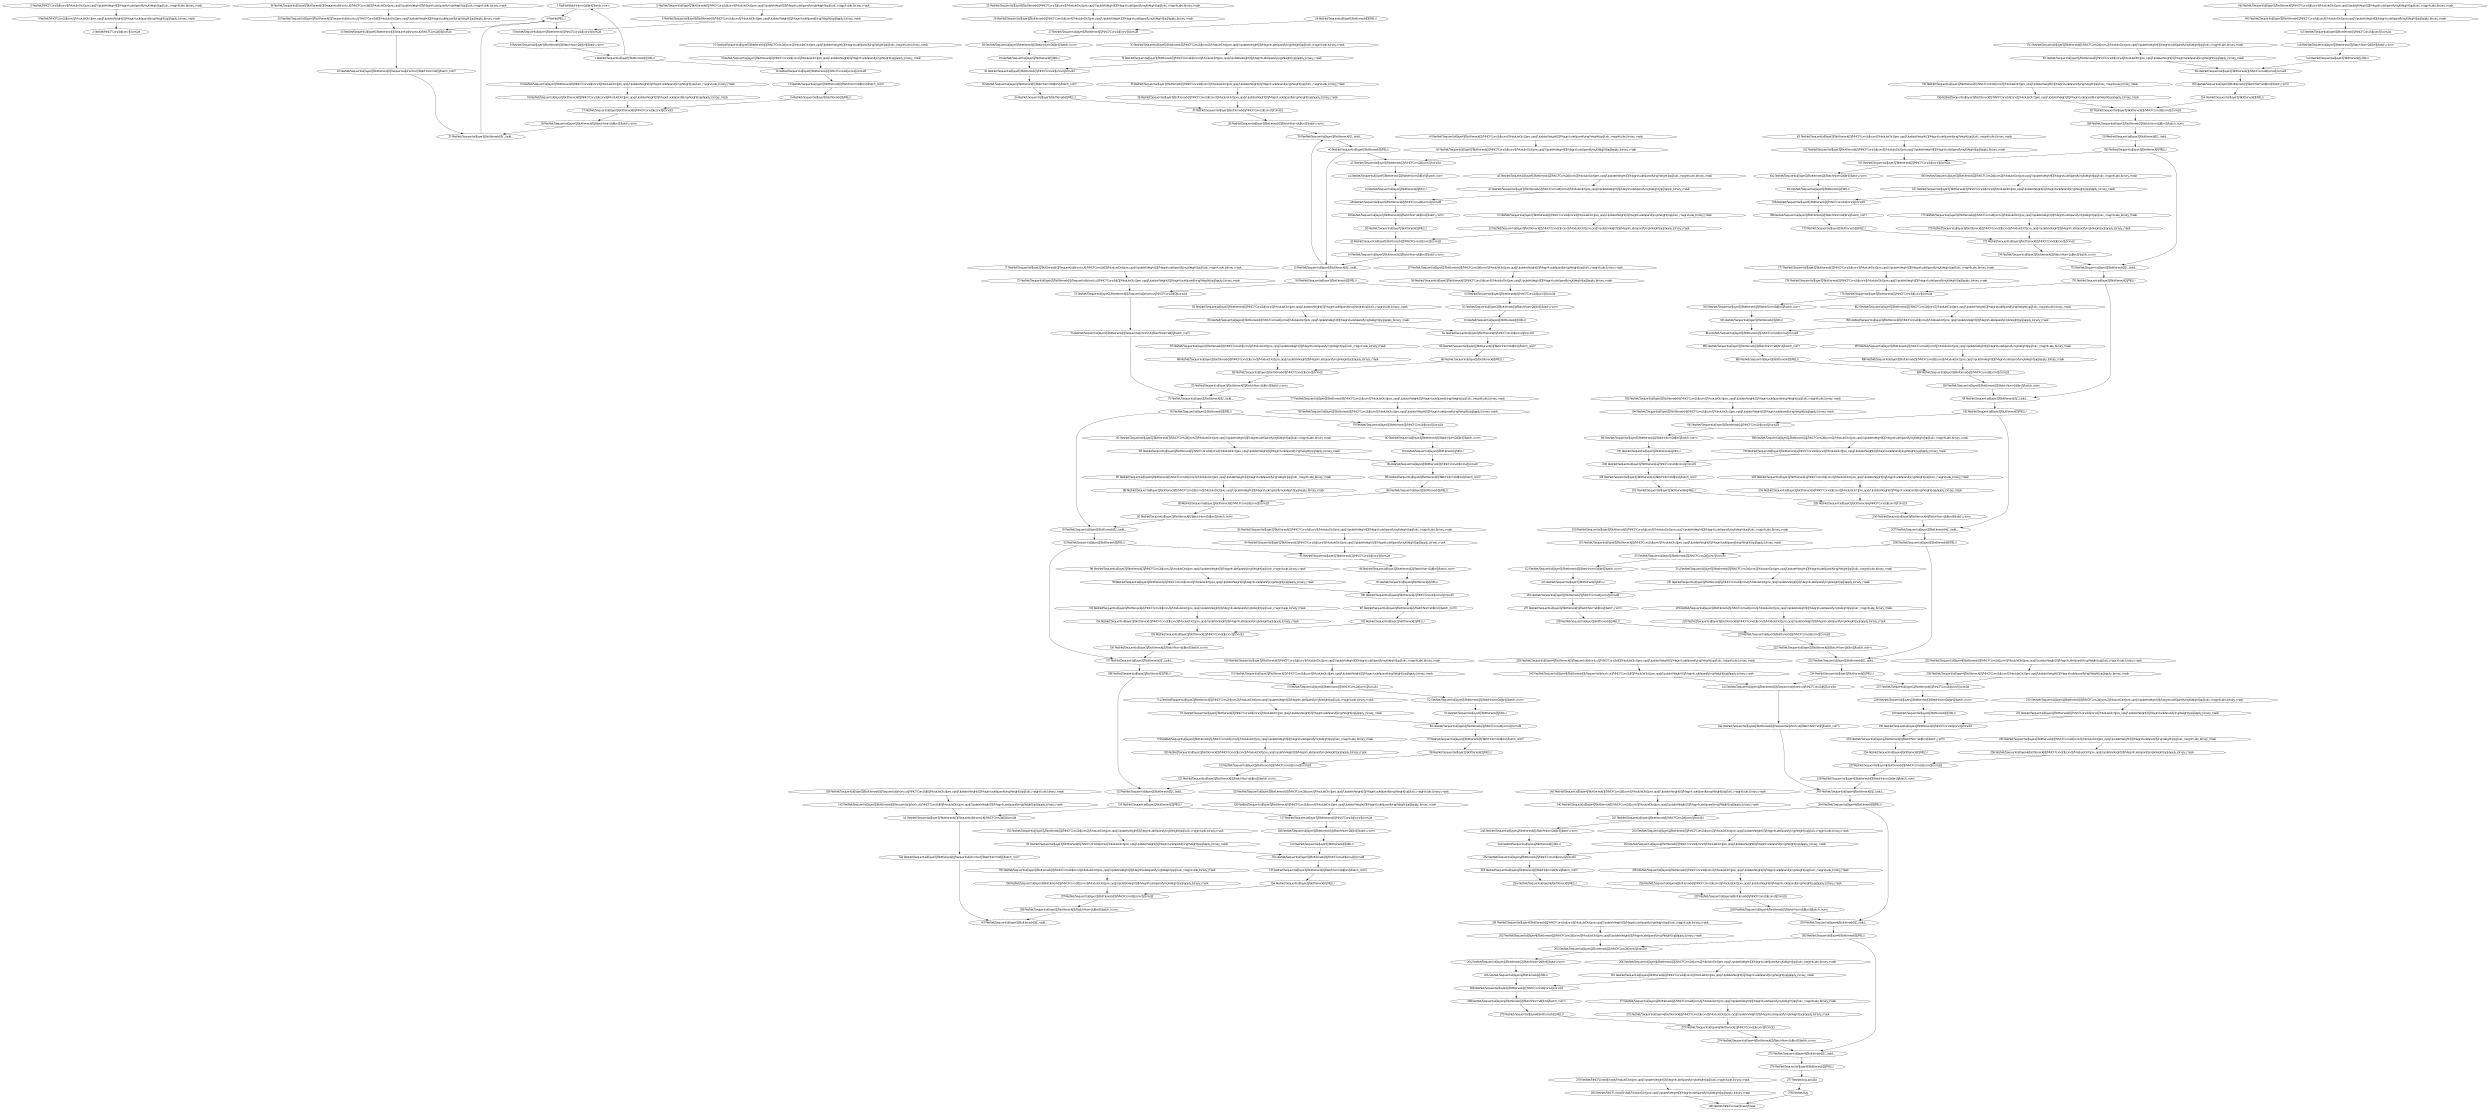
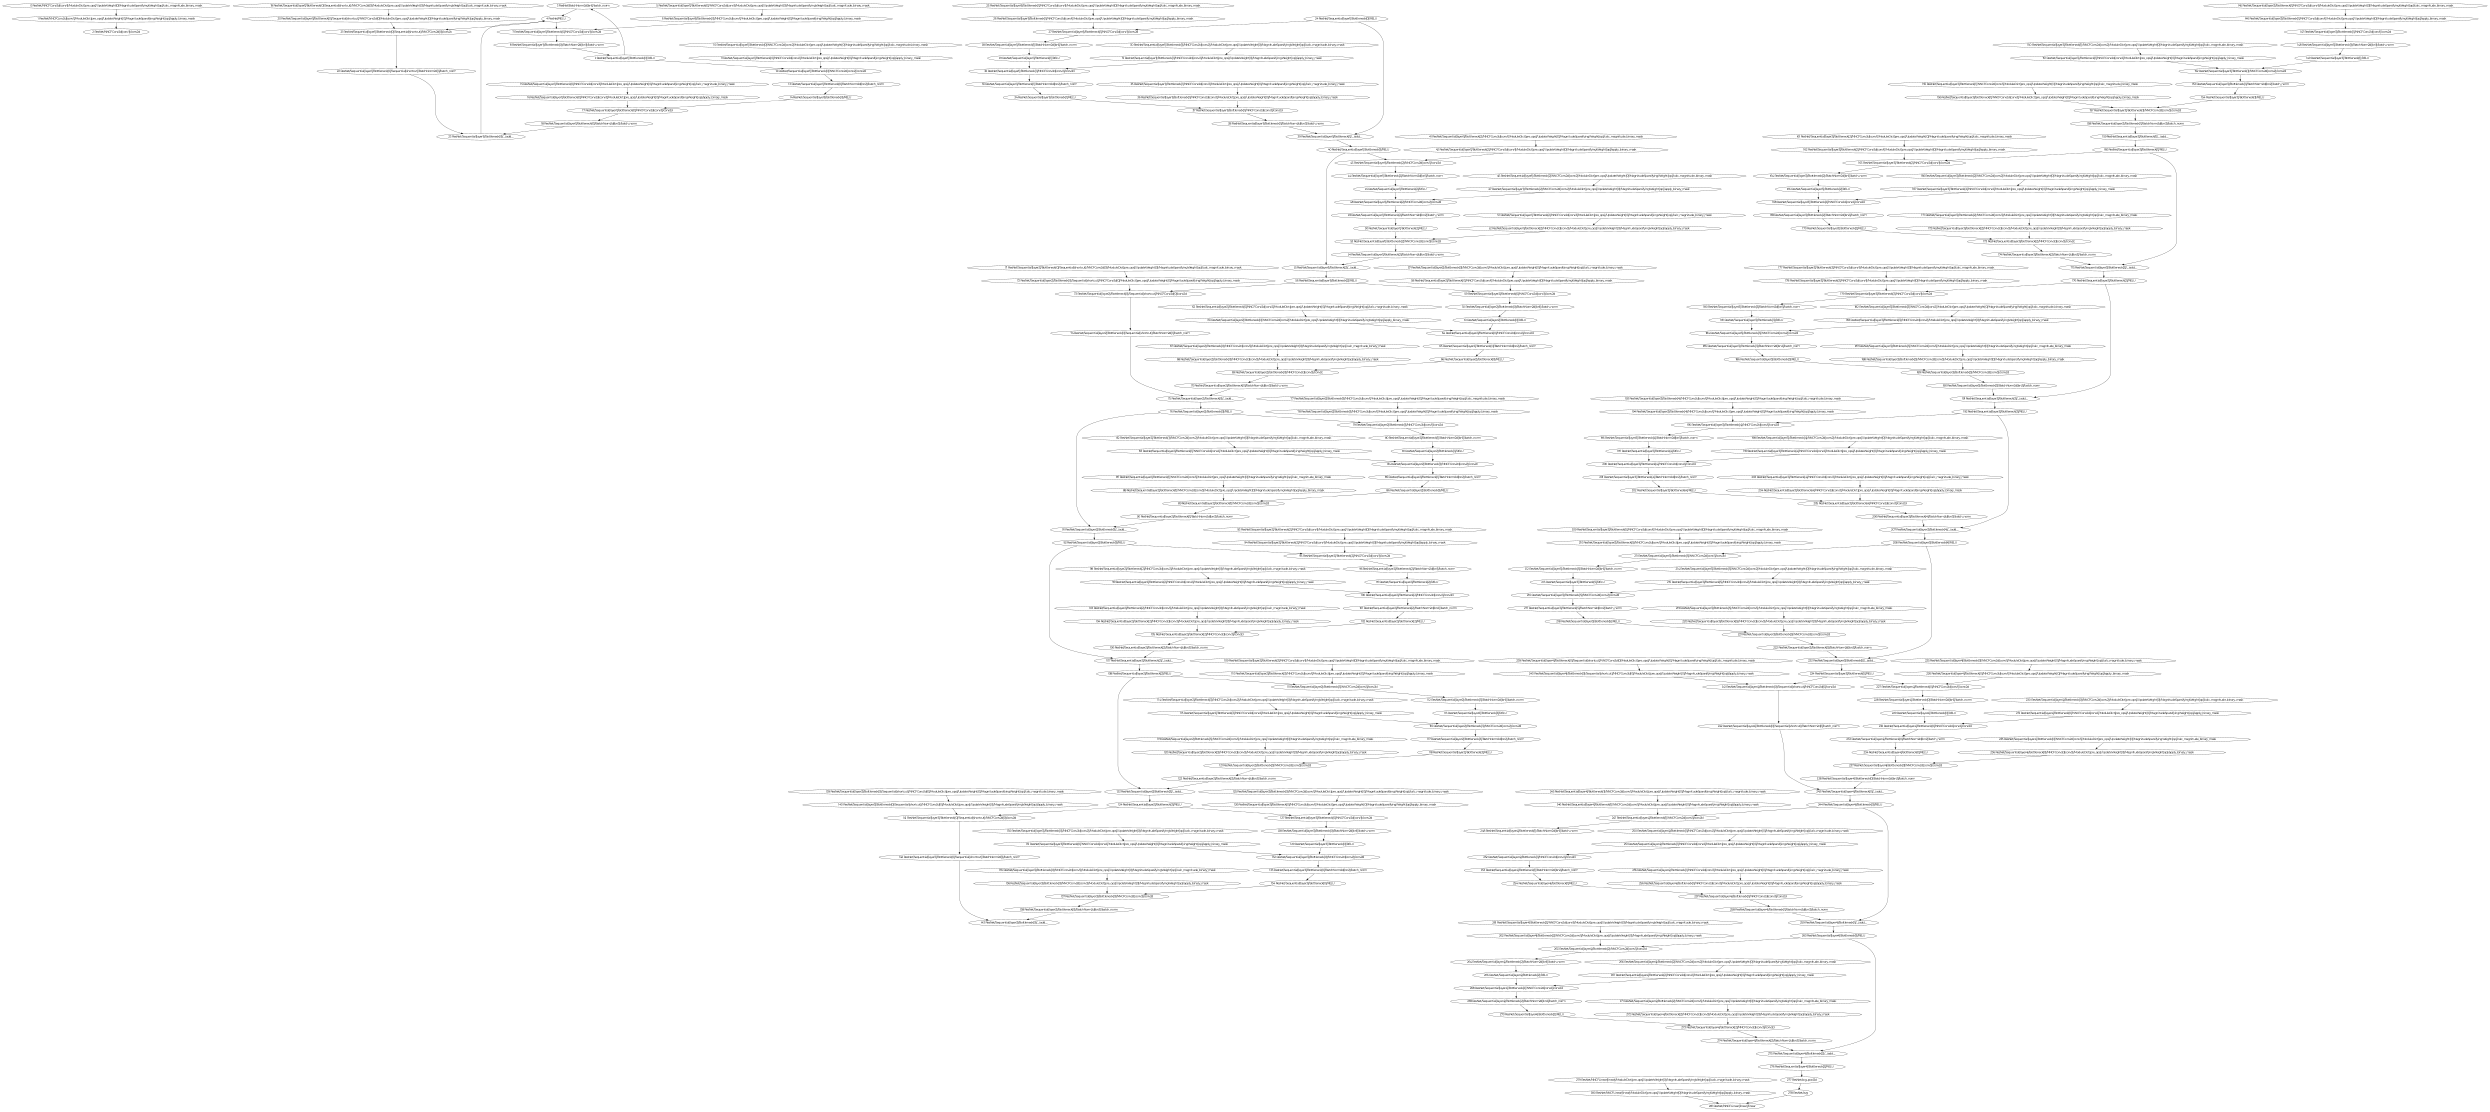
edge "55 ResNet/Sequential[layer1]/Bottleneck[2]/__iadd__" -> "39 ResNet/Sequential[layer1]/Bottleneck[1]/__iadd__": now "24 ResNet/Sequential[layer1]/Bottleneck[0]/RELU" -> "39 ResNet/Sequential[layer1]/Bottleneck[1]/__iadd__"
node "249 ResNet/Sequential[layer4]/Bottleneck[1]/RELU": removed
